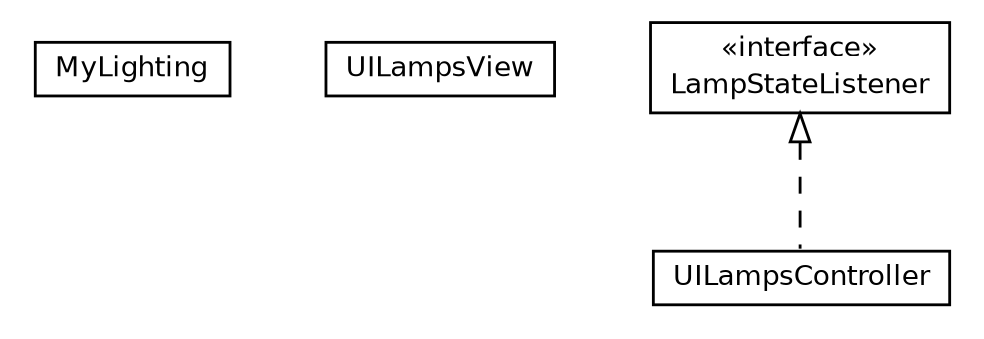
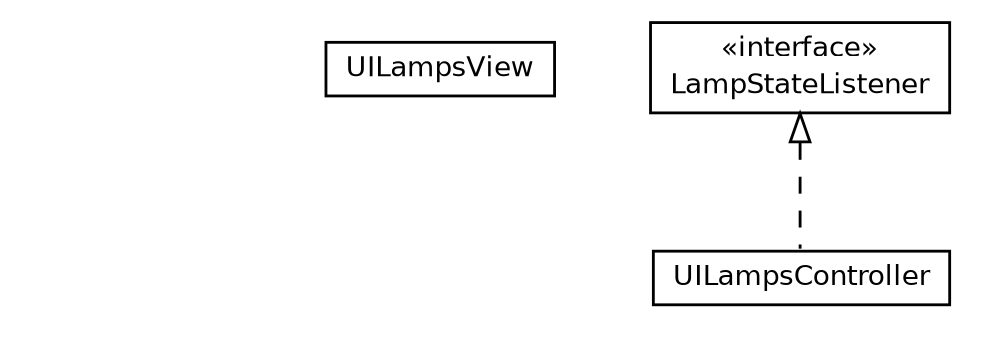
node "MyLighting": removed
